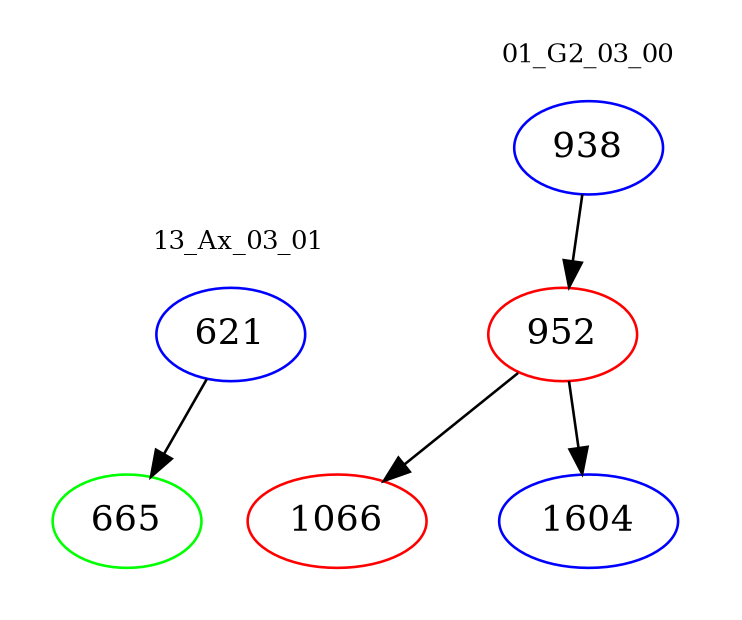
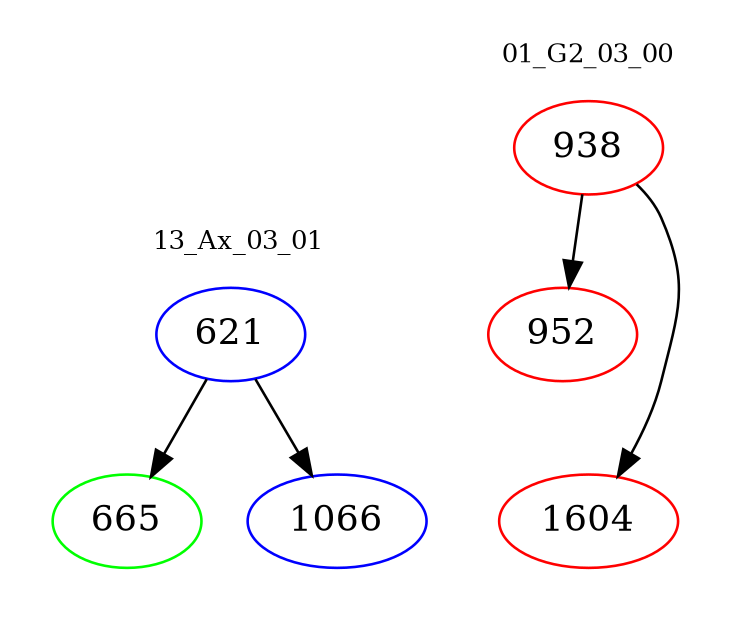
node "938": color blue -> red
edge "952" -> "1066": now "621" -> "1066"
edge "952" -> "1604": now "938" -> "1604"
node "1066": color red -> blue
node "1604": color blue -> red
